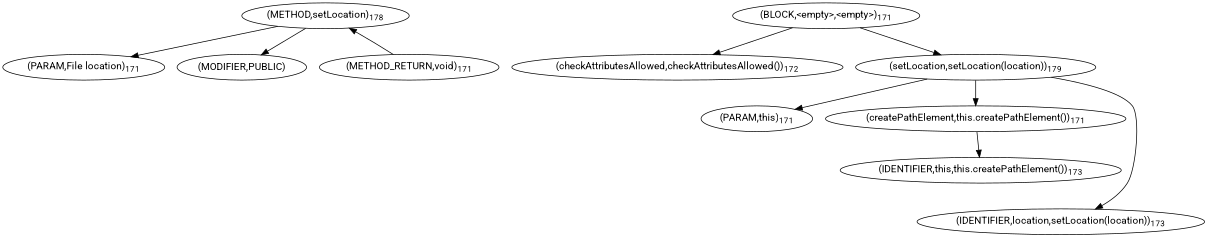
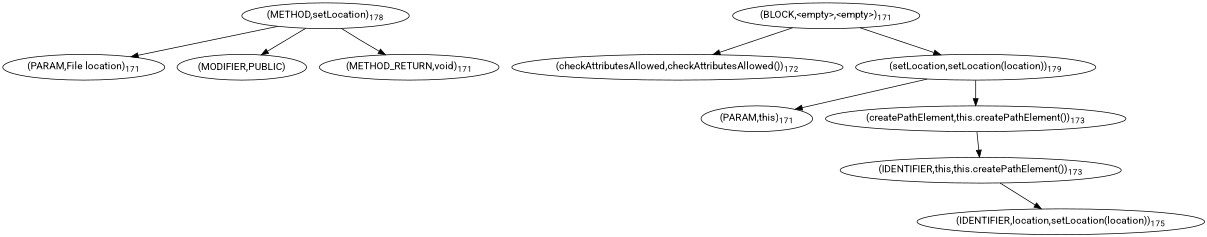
edge "(METHOD_RETURN,void)" -> "(METHOD,setLocation)": reversed
node "(createPathElement,this.createPathElement())": text "171" -> "173"
edge "(setLocation,setLocation(location))" -> "(IDENTIFIER,location,setLocation(location))": now "(IDENTIFIER,this,this.createPathElement())" -> "(IDENTIFIER,location,setLocation(location))"
node "(IDENTIFIER,location,setLocation(location))": text "173" -> "175"
